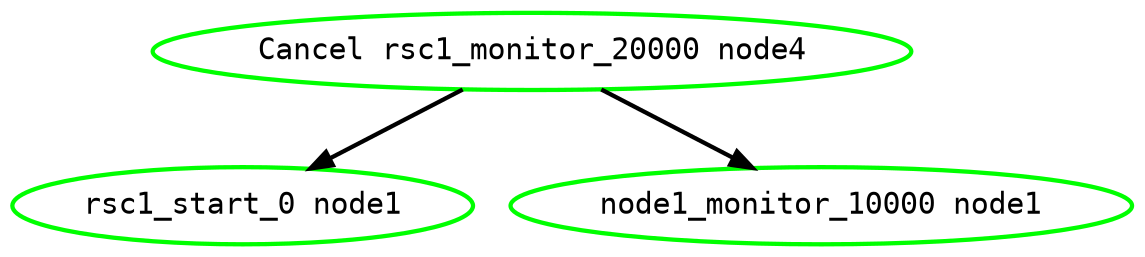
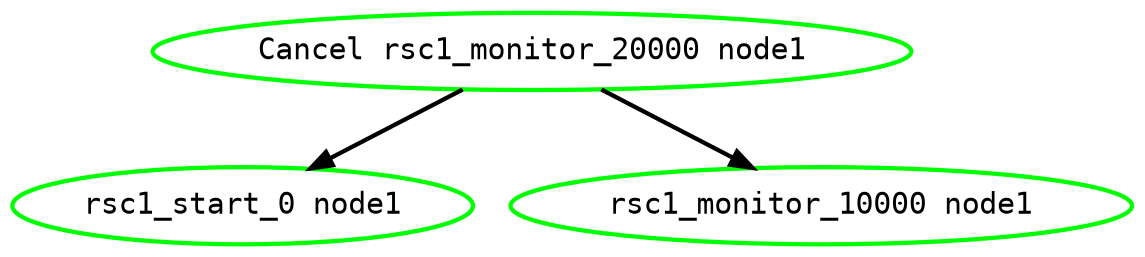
node "Cancel rsc1_monitor_20000 node4": label "Cancel rsc1_monitor_20000 node4" -> "Cancel rsc1_monitor_20000 node1"
node "node1_monitor_10000 node1": label "node1_monitor_10000 node1" -> "rsc1_monitor_10000 node1"
